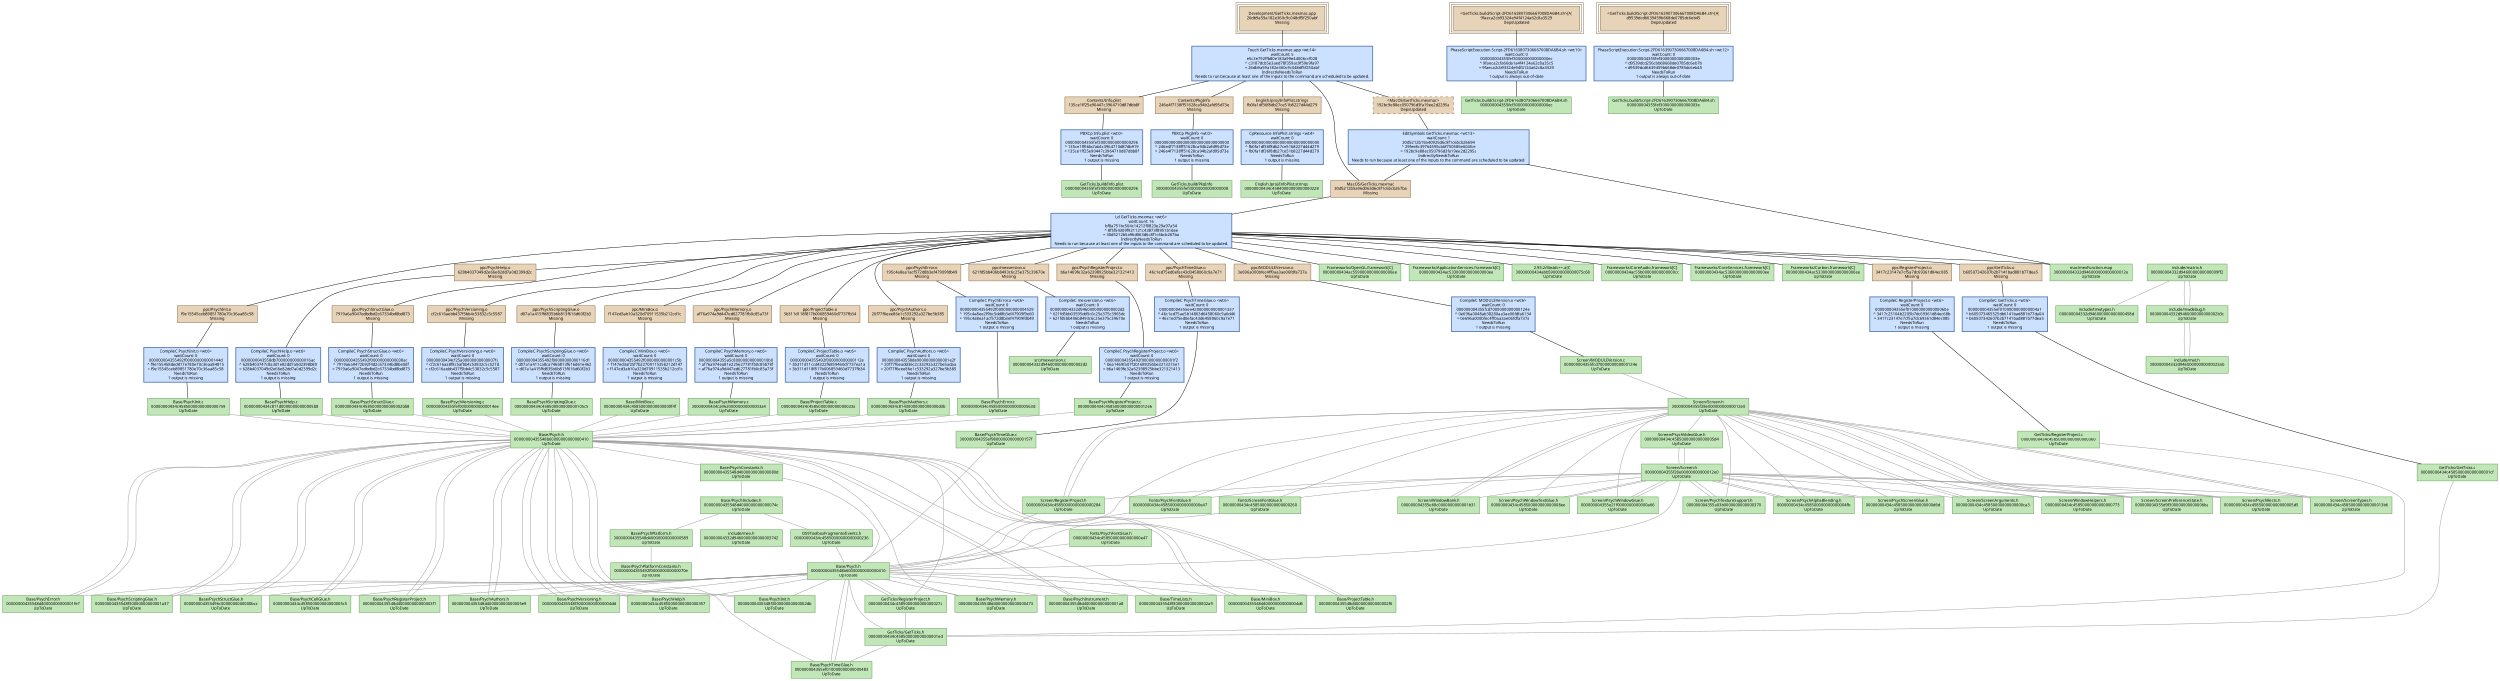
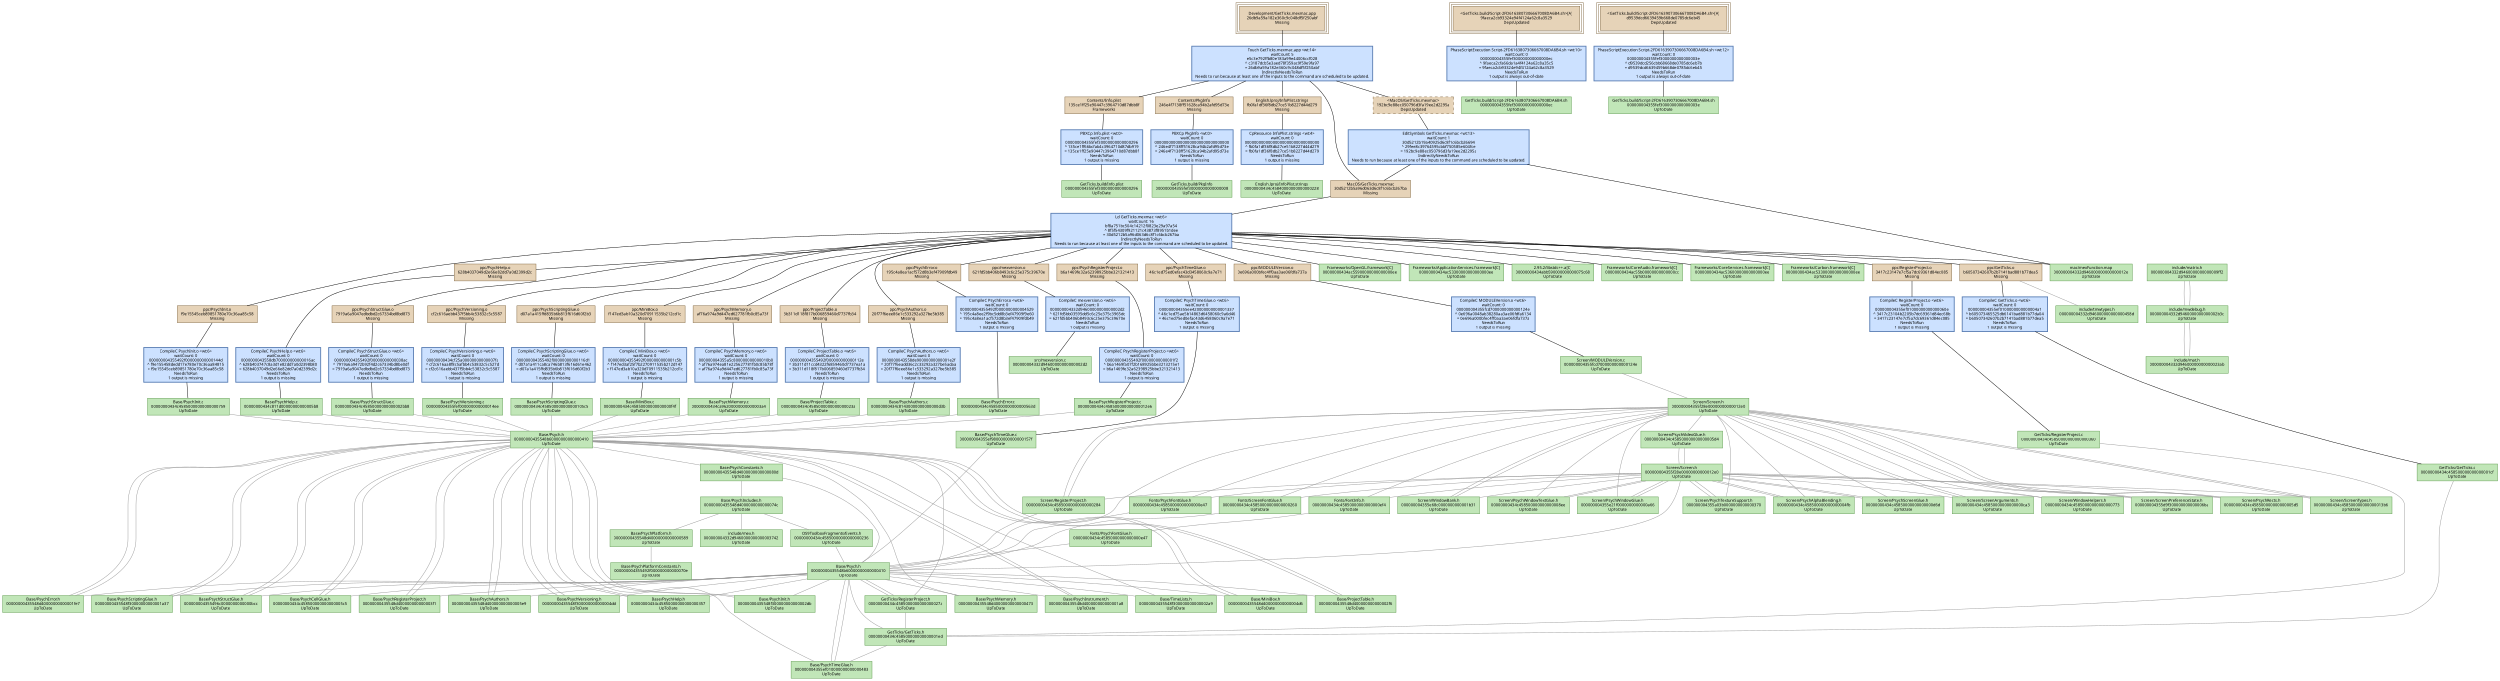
node "Contents/Info.plist 135ce1ff25e90447c3964710d87dbb8f Missing": label "Contents/Info.plist 135ce1ff25e90447c3964710d87dbb8f Missing" -> "Contents/Info.plist 135ce1ff25e90447c3964710d87dbb8f Frameworks"
edge "include/matrix.h 000000004332d9460000000000009ff2 UpToDate" -- "include/tmwtypes.h 000000004332d946000000000000458d UpToDate": now "ppc/GetTicks.o b60507342607b2b7141bad881b77dea5 Missing" -- "include/tmwtypes.h 000000004332d946000000000000458d UpToDate"
node "Fonts/FontInfo.h 00000000434c45850000000000000ef4 UpToDate": added
